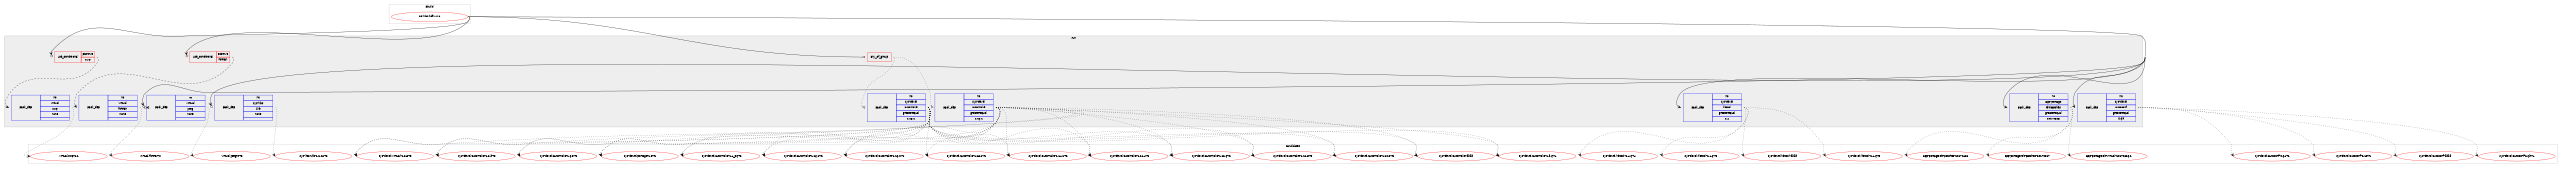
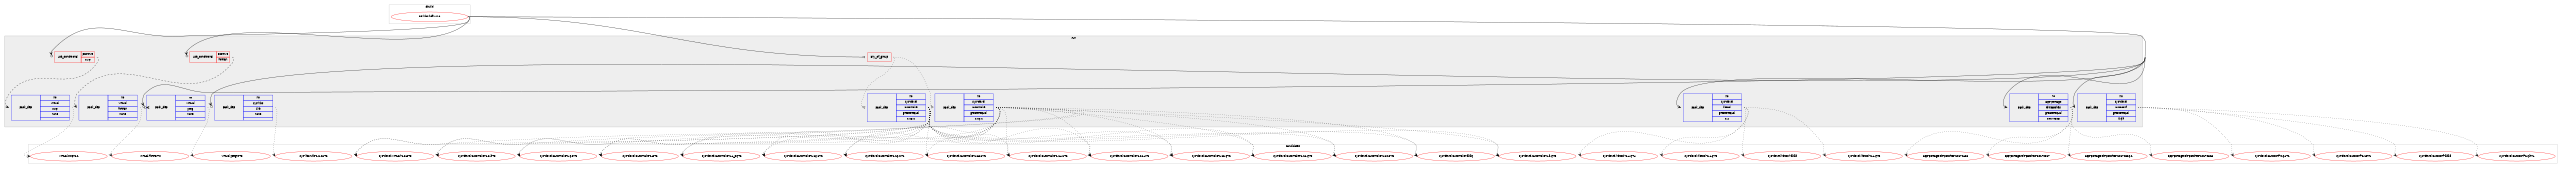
node "sys-devel/portage-1.5-r2": label "sys-devel/portage-1.5-r2" -> "sys-devel/automake-1.5-r2"
node "sys-devel/automake-1.11.5-r3": label "sys-devel/automake-1.11.5-r3" -> "sys-devel/automake-1.11.6-r3"
node "sys-devel/automake-9999": label "sys-devel/automake-9999" -> "sys-devel/automake-9996"
node "sys-devel/automake-1.9.6-r4": label "sys-devel/automake-1.9.6-r4" -> "sys-devel/automake-1.9.6-r5"
node "app-portage/elt-virtual-20170826.1": label "app-portage/elt-virtual-20170826.1" -> "app-portage/elt-patches-20170826.1"
node "app-portage/elt-patches-20170815": added
